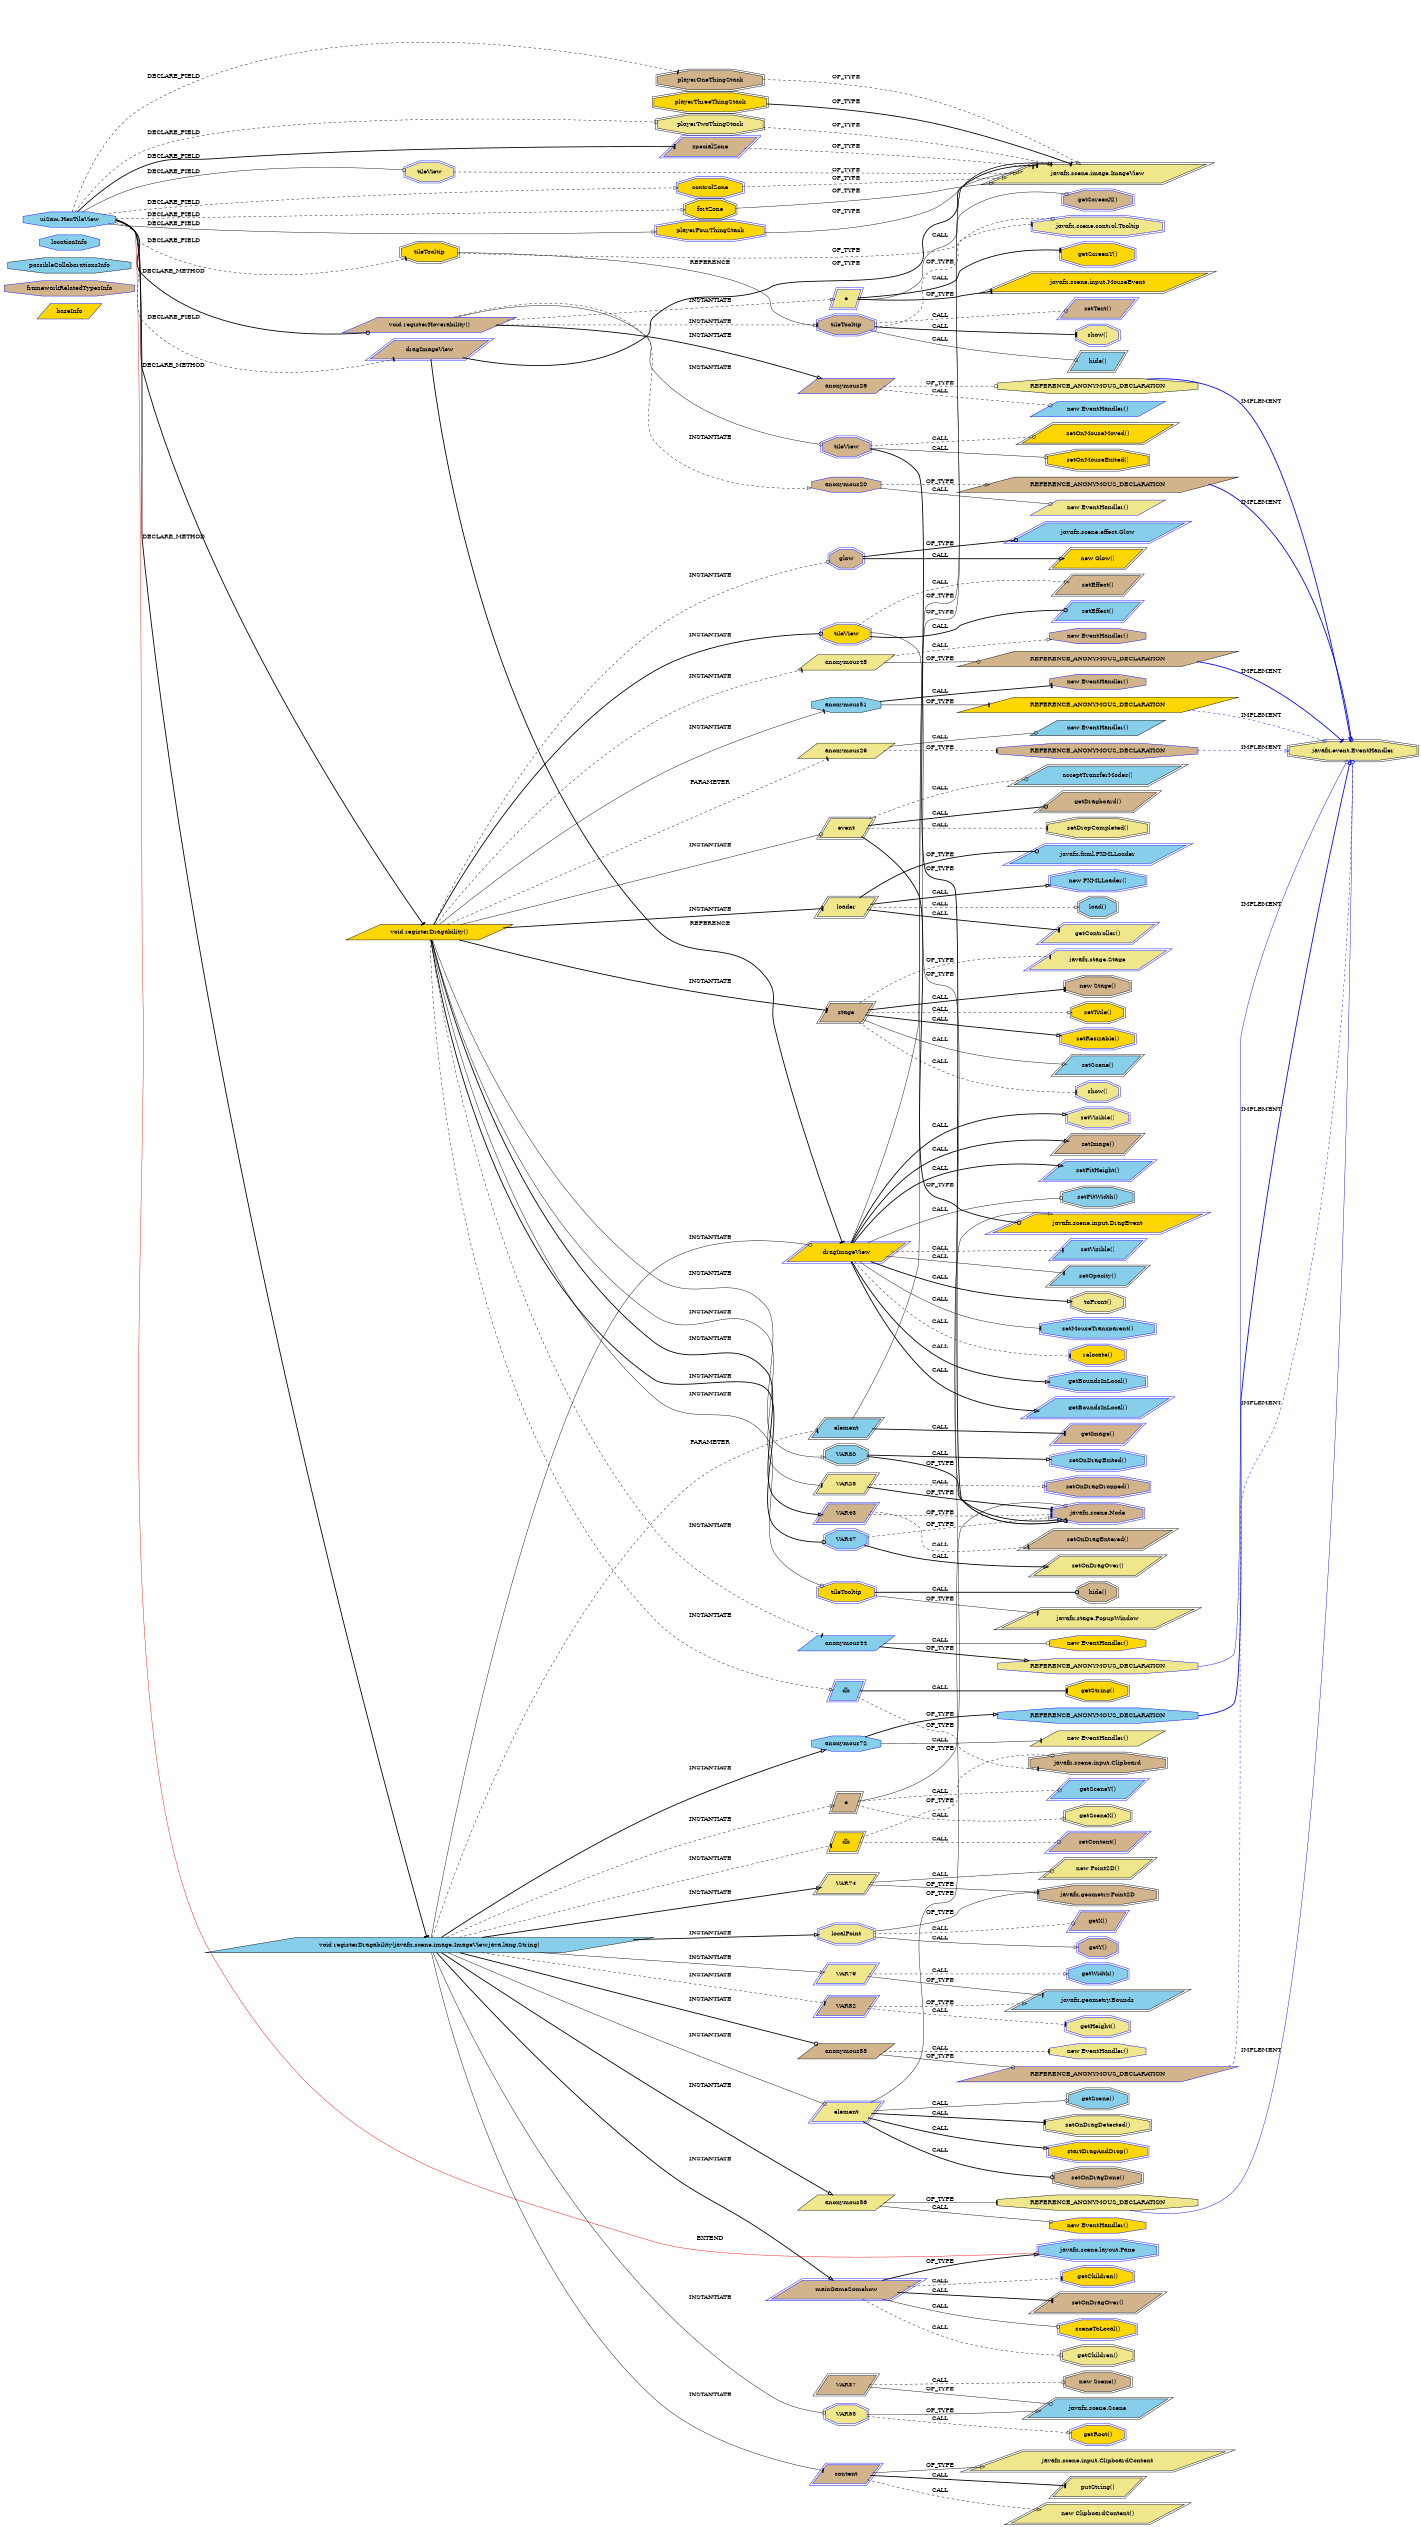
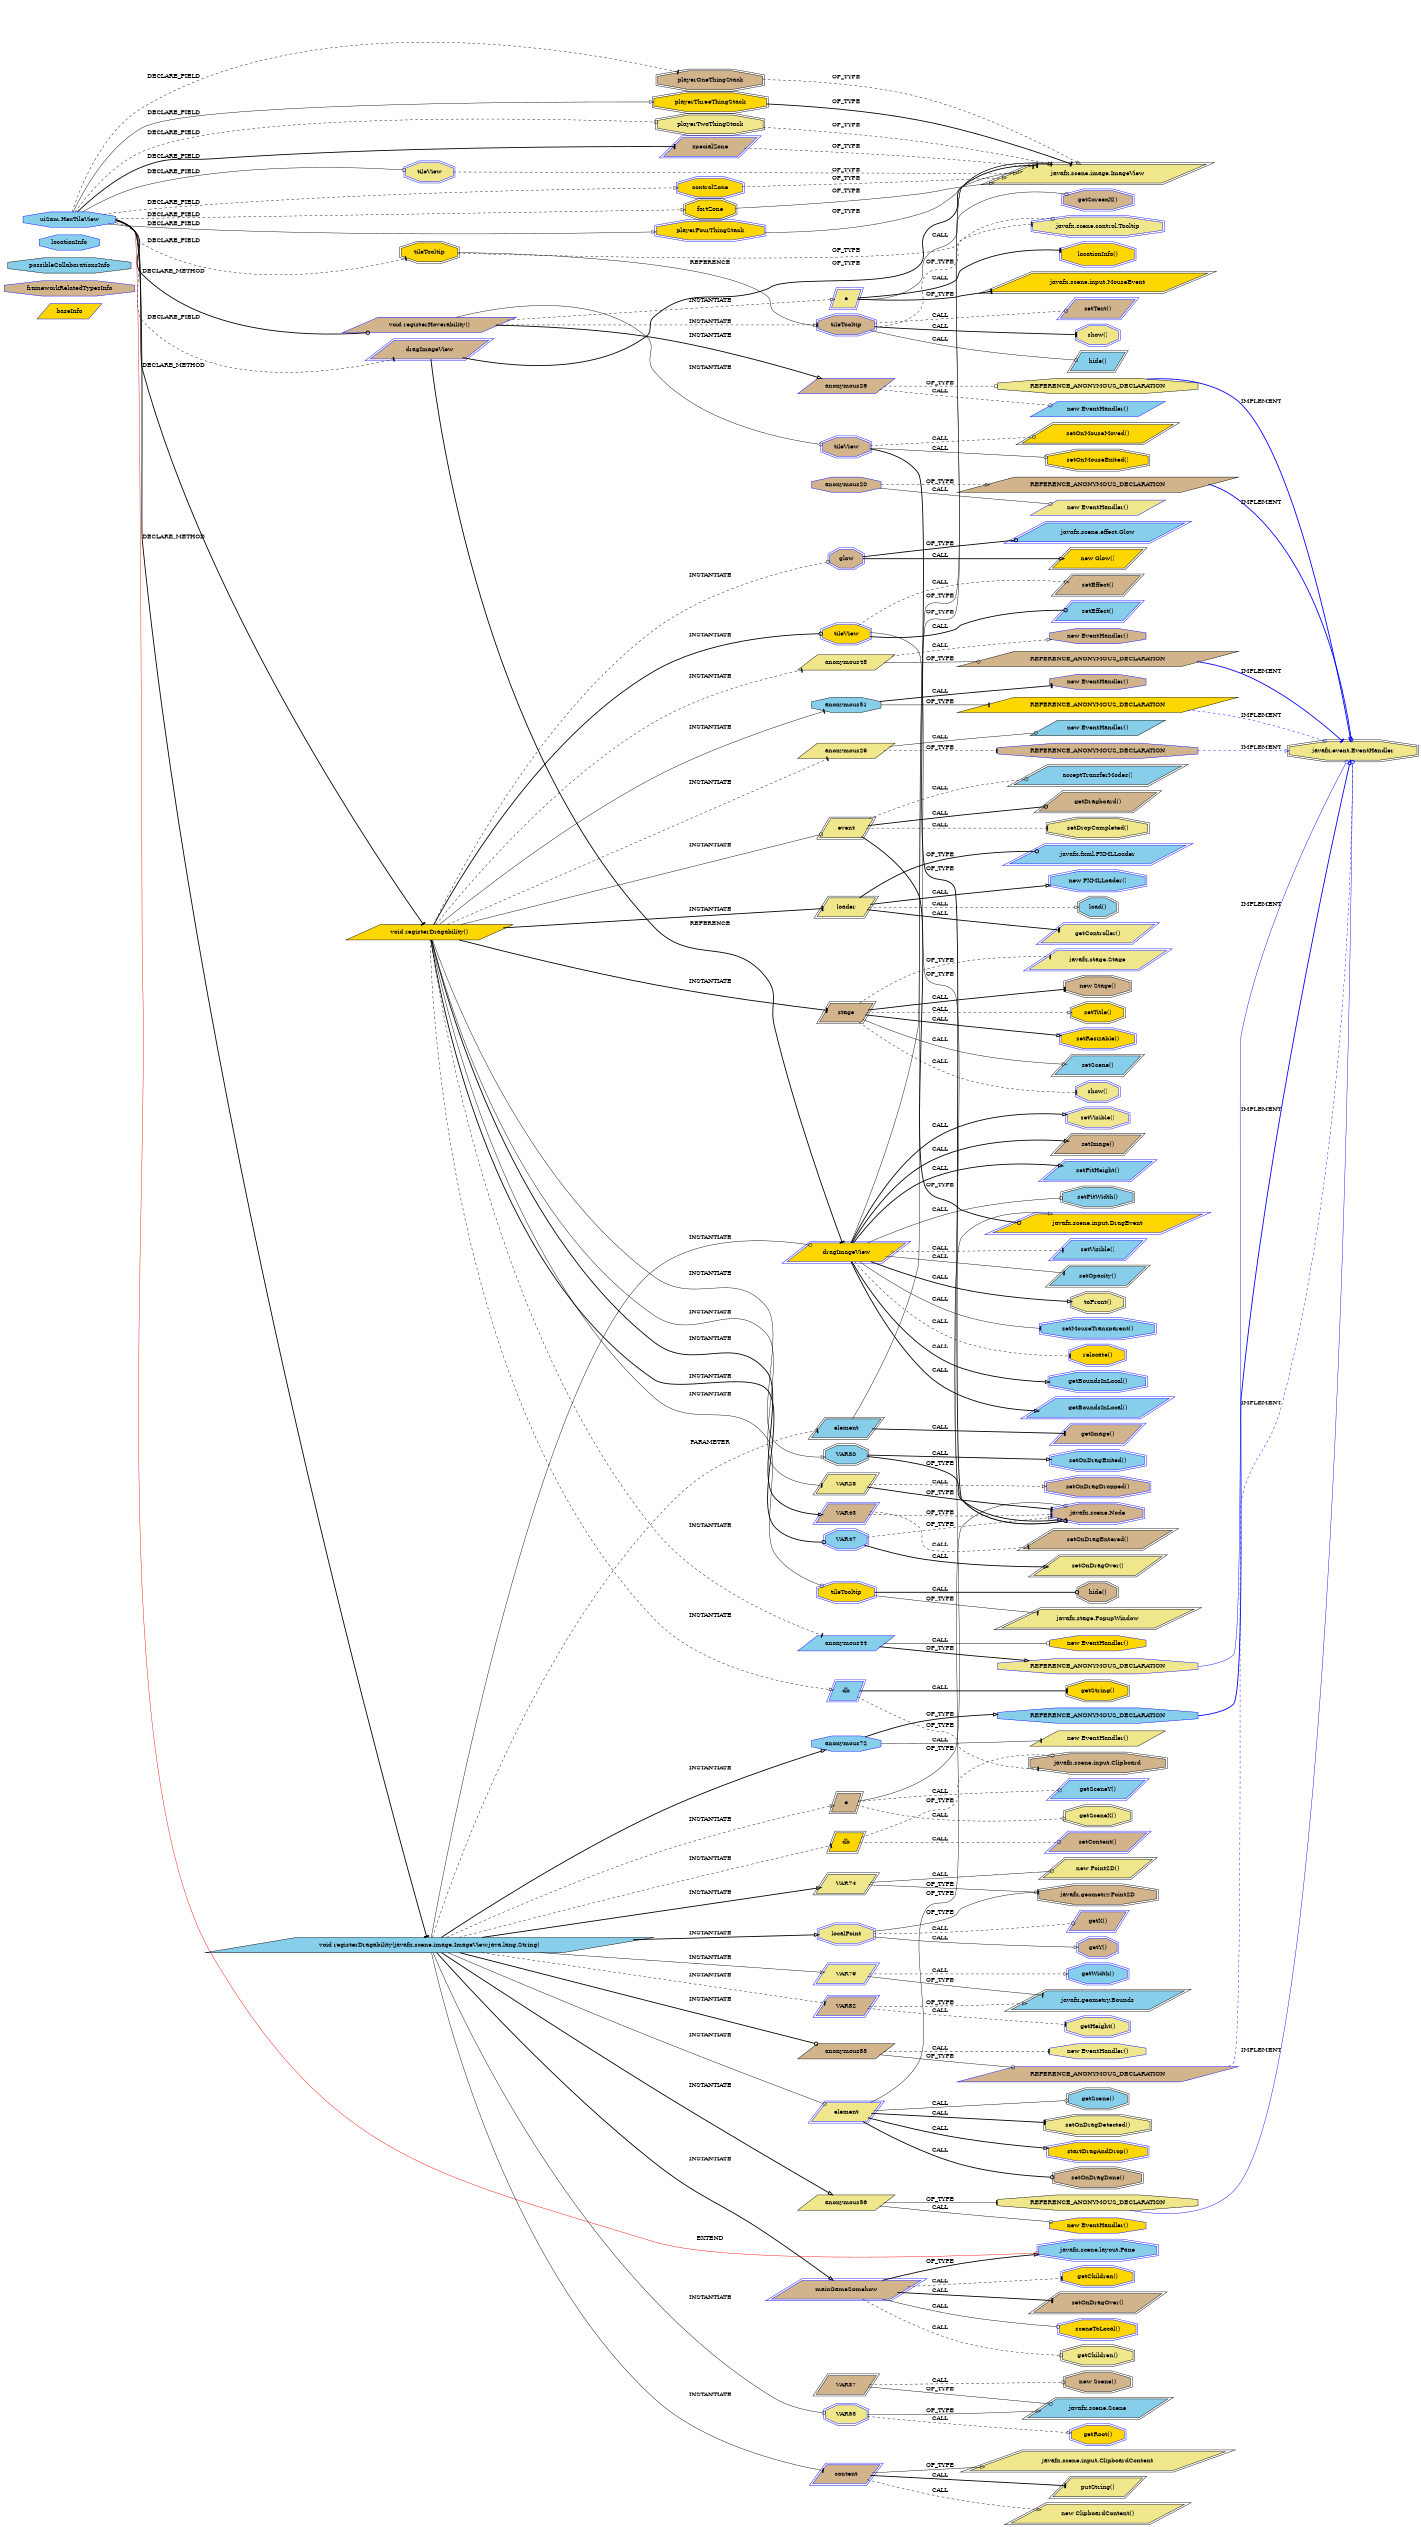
edge "uiSam.HexTileView" -> "playerThreeThingStack": added, label "DECLARE_FIELD"
node "getScreenY()": label "getScreenY()" -> "locationInfo()"
edge "void registerHoverability()" -> "anonymous20": removed, label "INSTANTIATE"
edge "void registerDragability()" -> "anonymous29": label "PARAMETER" -> "INSTANTIATE"
